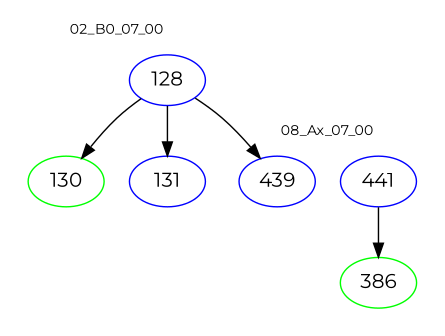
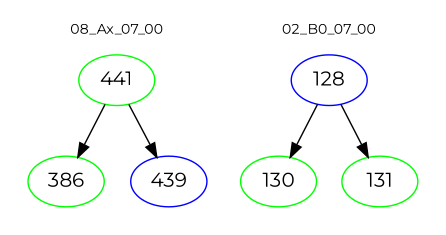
edge "128" -> "439": now "441" -> "439"
node "131": color blue -> green
node "441": color blue -> green
